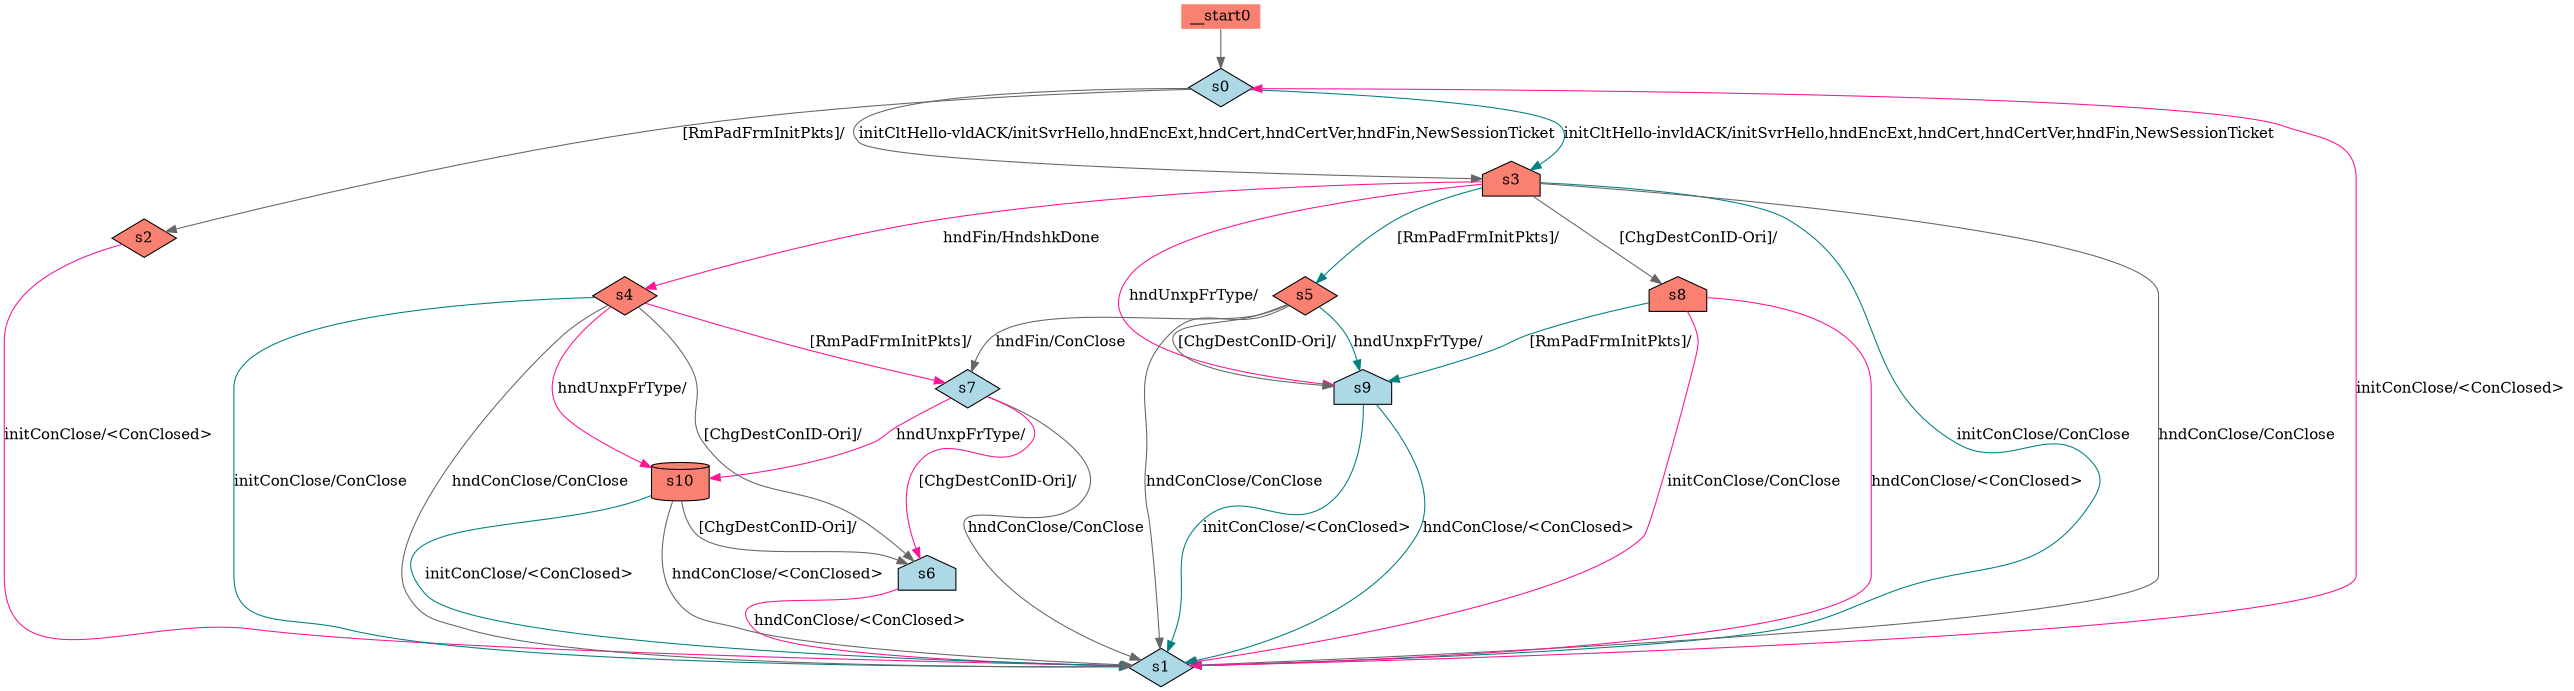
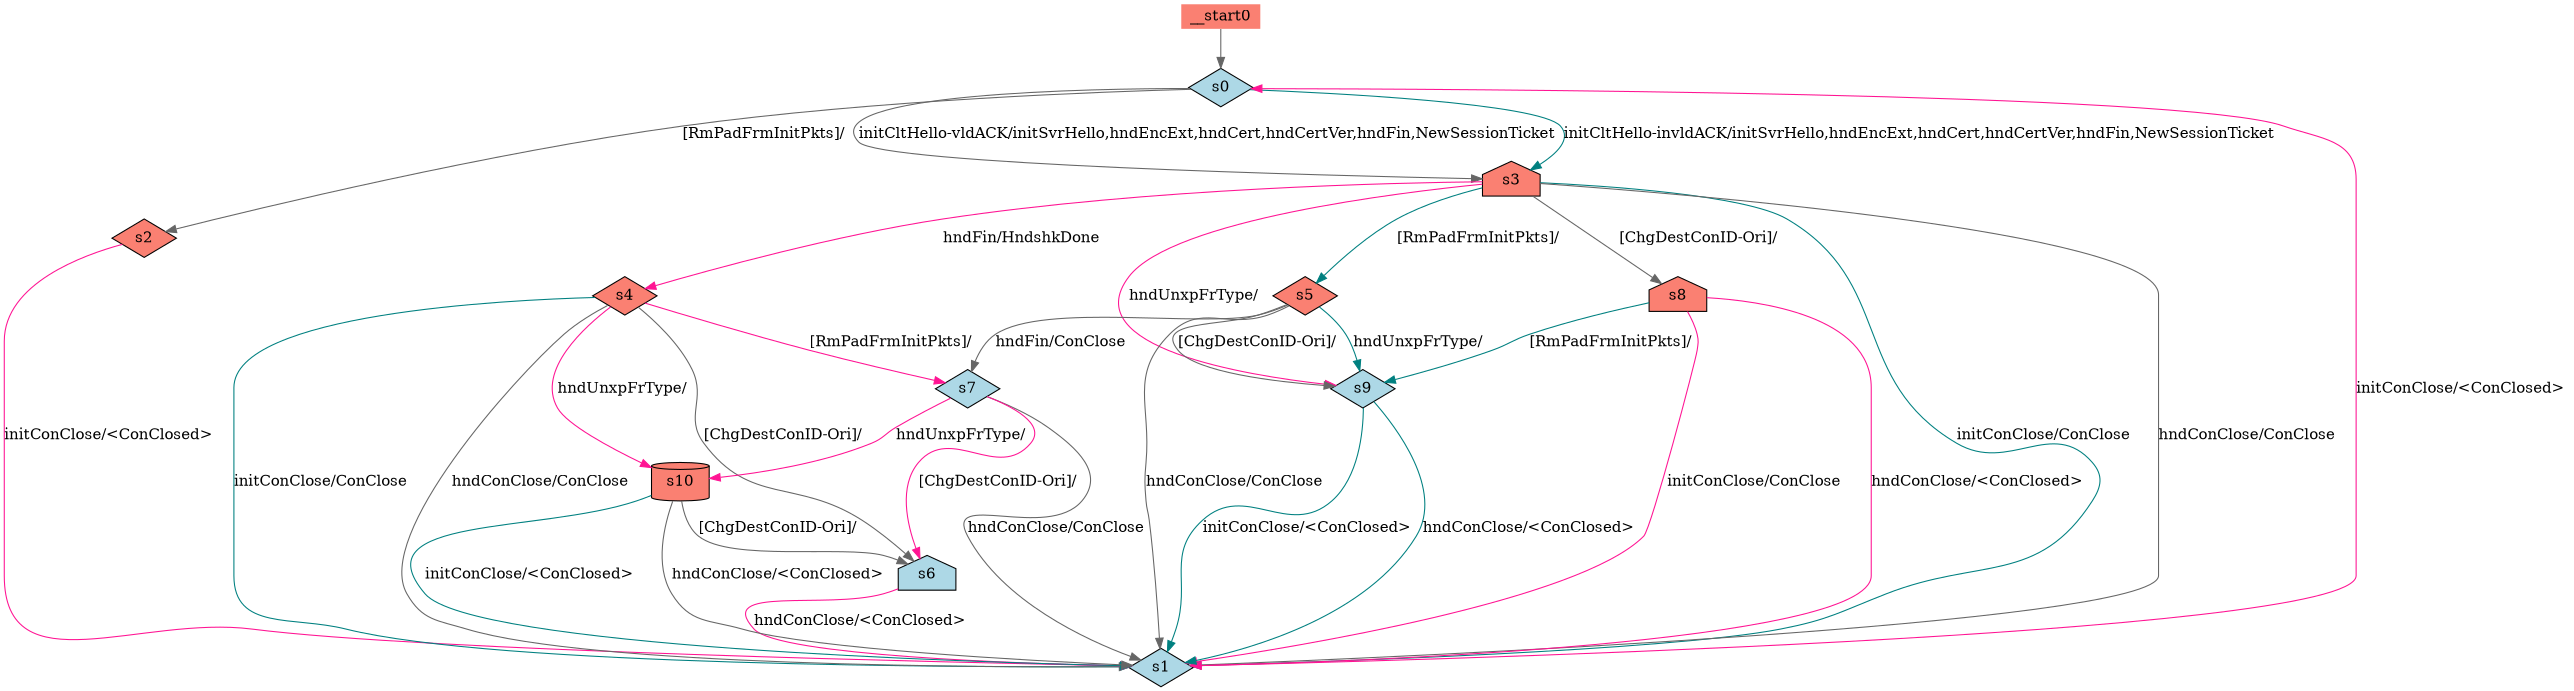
node "s9": shape house -> diamond
